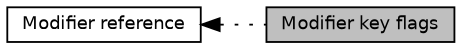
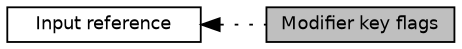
node "Modifier reference": label "Modifier reference" -> "Input reference"
